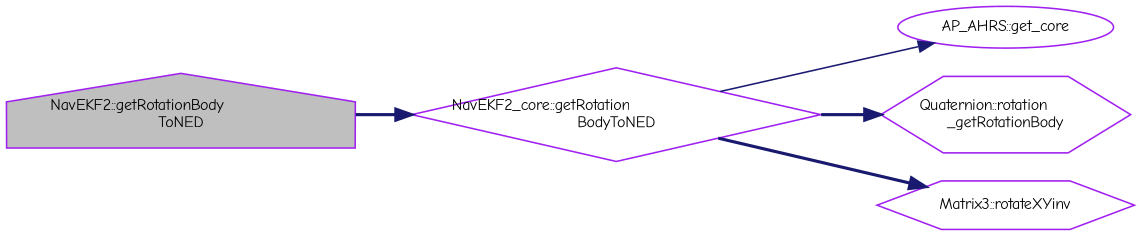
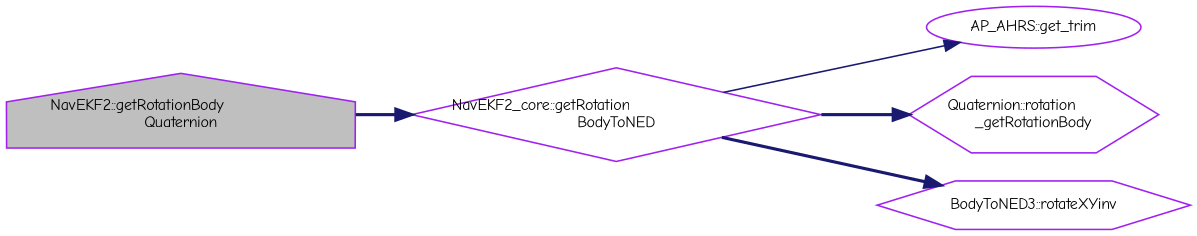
node "AP_AHRS::get_core": label "AP_AHRS::get_core" -> "AP_AHRS::get_trim"
node "NavEKF2::getRotationBody ToNED": label "NavEKF2::getRotationBody ToNED" -> "NavEKF2::getRotationBody Quaternion"
node "Matrix3::rotateXYinv": label "Matrix3::rotateXYinv" -> "BodyToNED3::rotateXYinv"
